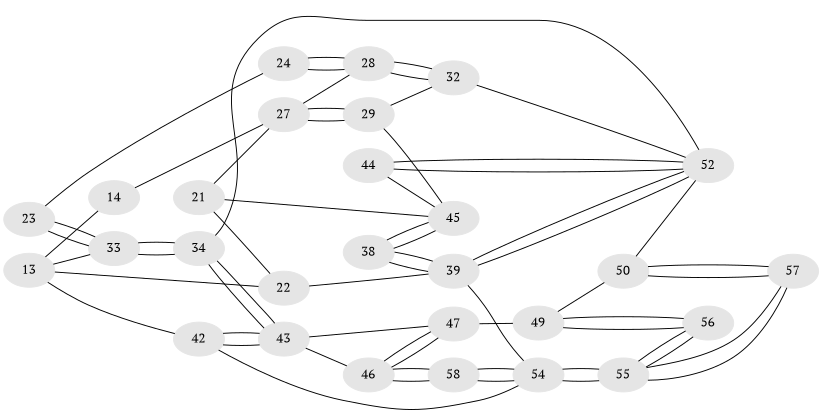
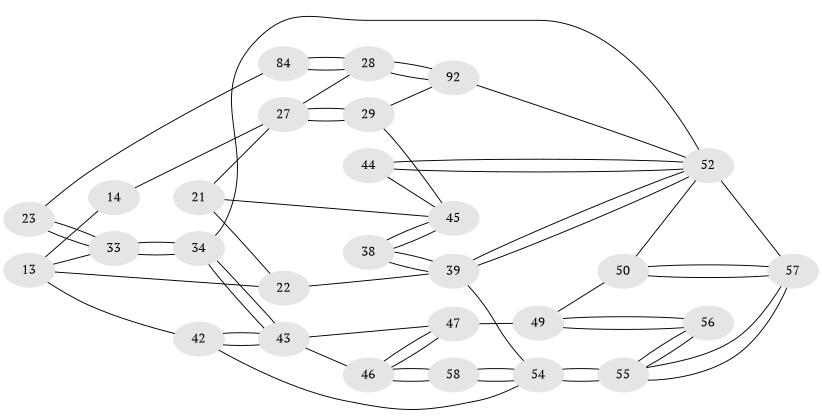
node "24": label "24" -> "84"
node "32": label "32" -> "92"
edge "52" -- "57": added
